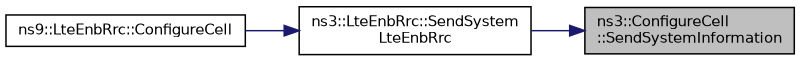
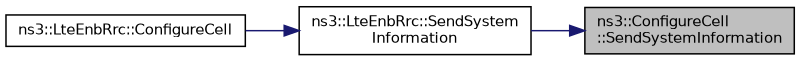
node "ns9::LteEnbRrc::ConfigureCell": label "ns9::LteEnbRrc::ConfigureCell" -> "ns3::LteEnbRrc::ConfigureCell"
node "ns3::LteEnbRrc::SendSystem LteEnbRrc": label "ns3::LteEnbRrc::SendSystem LteEnbRrc" -> "ns3::LteEnbRrc::SendSystem Information"
